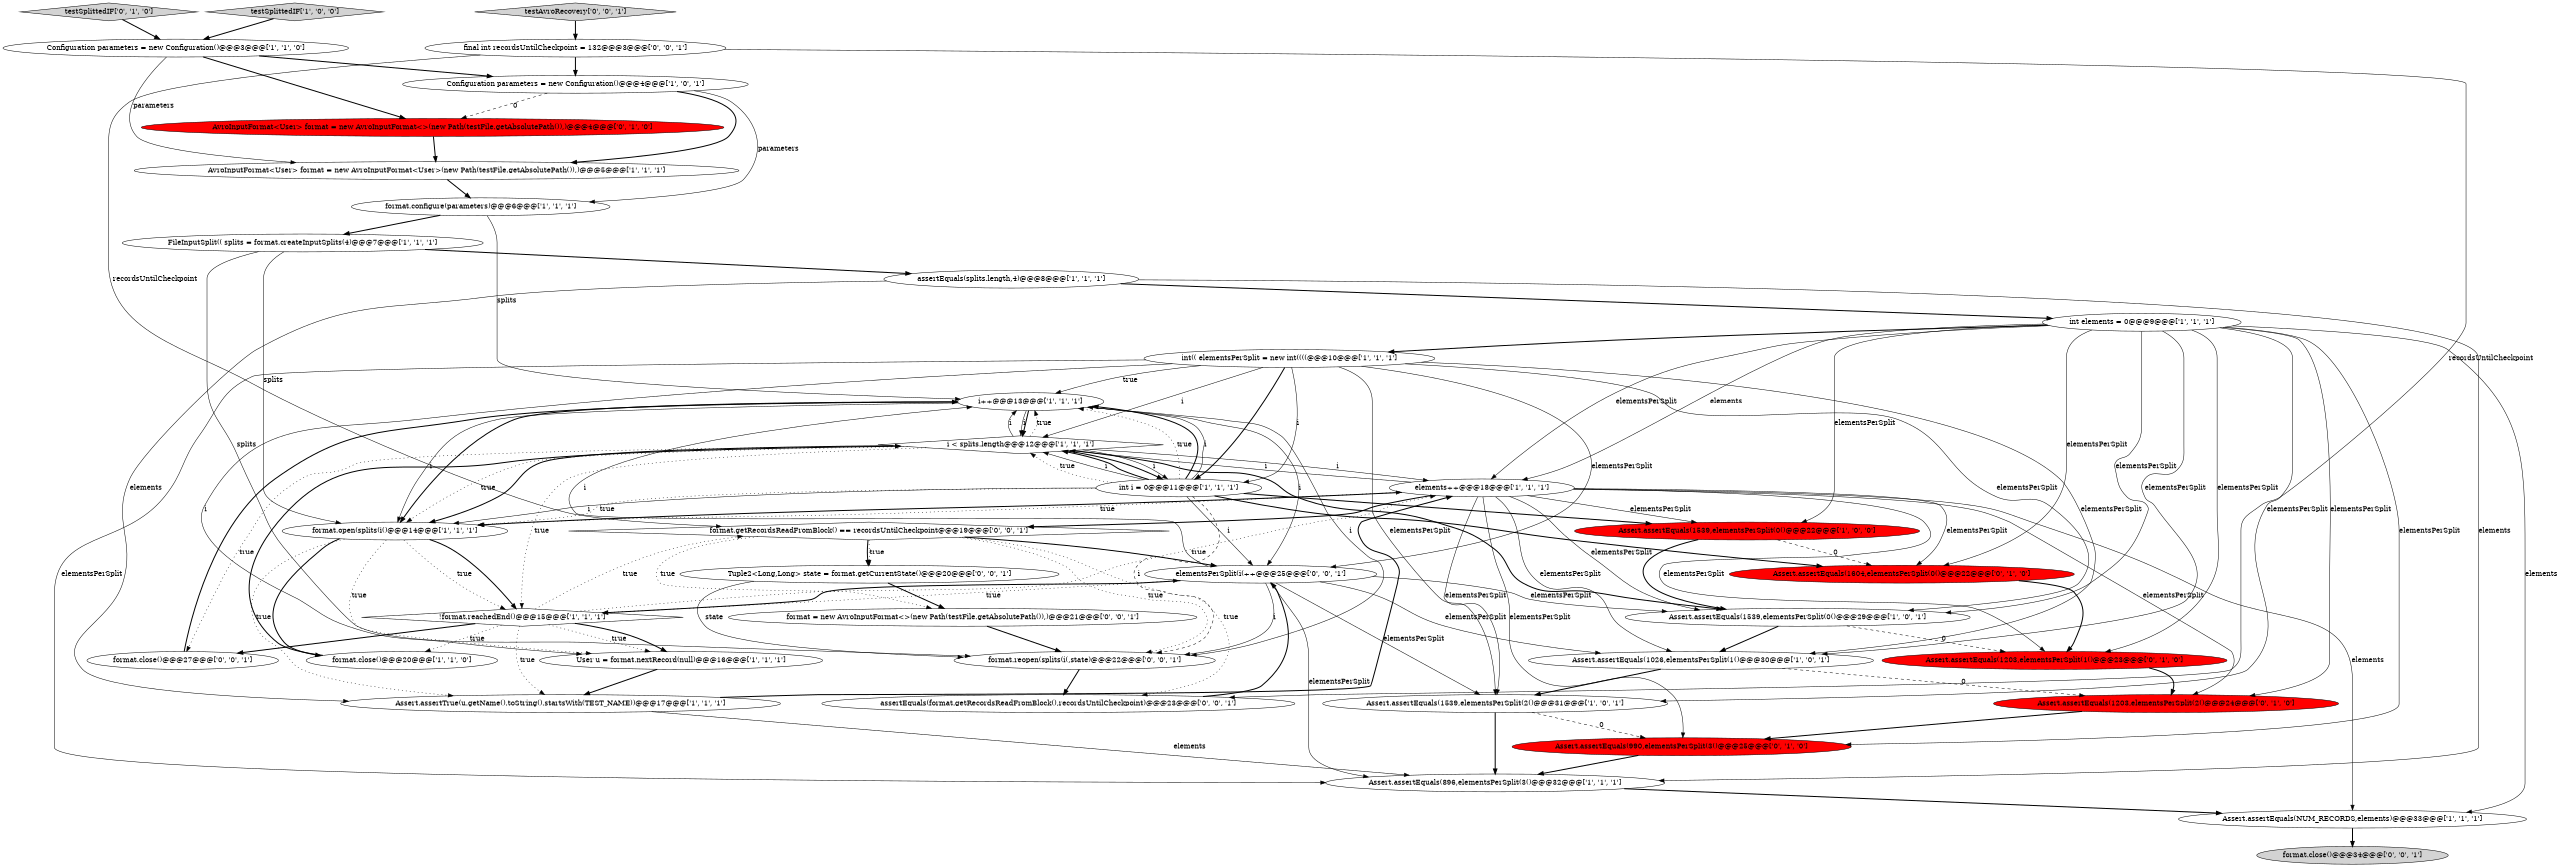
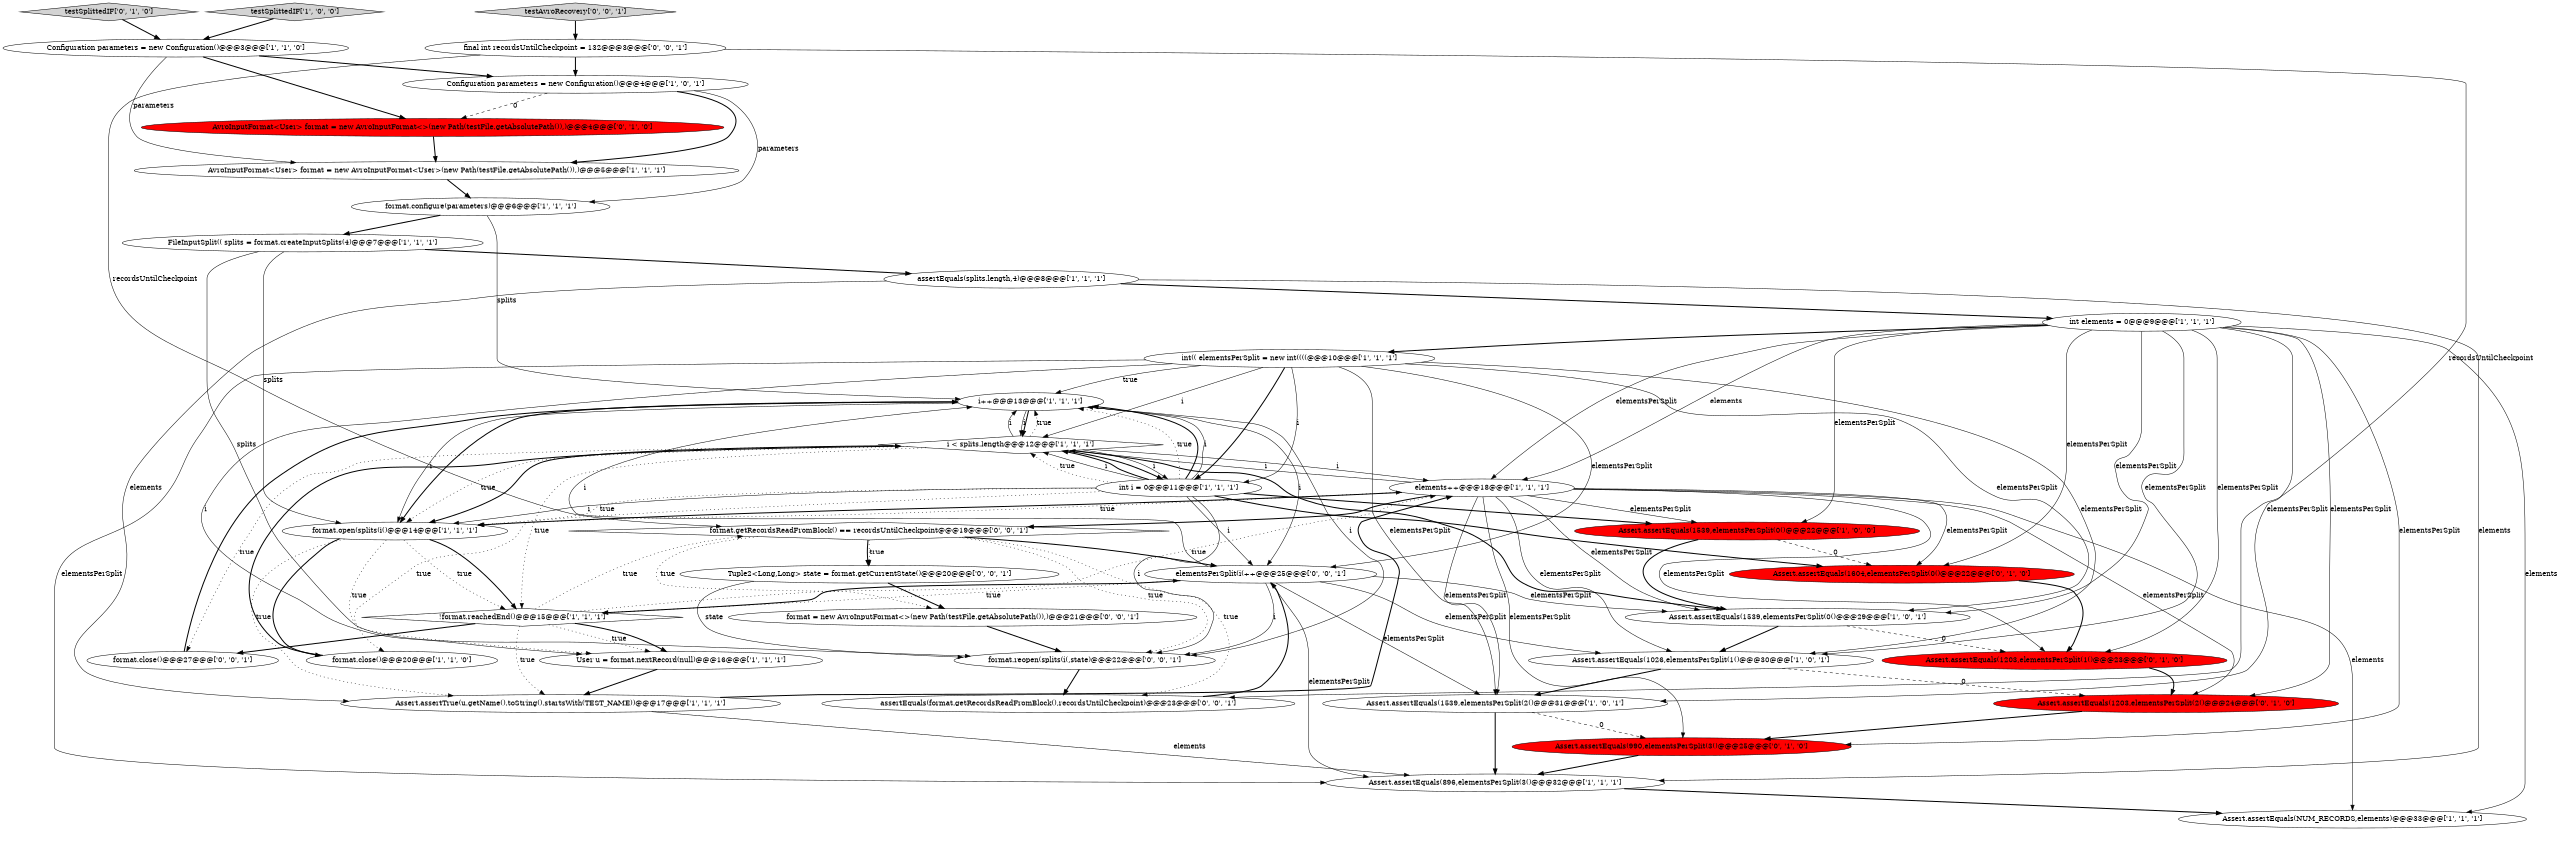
edge "int i = 0@@@11@@@['1', '1', '1']" -> "format.reopen(splits(i(,state)@@@22@@@['0', '0', '1']": style dashed -> solid
edge "!format.reachedEnd()@@@15@@@['1', '1', '1']" -> "format.close()@@@20@@@['1', '1', '0']": now "int i = 0@@@11@@@['1', '1', '1']" -> "format.close()@@@20@@@['1', '1', '0']"
node "format.close()@@@34@@@['0', '0', '1']": removed
